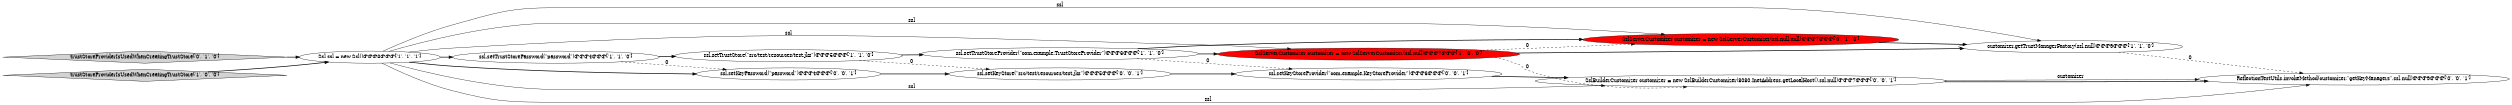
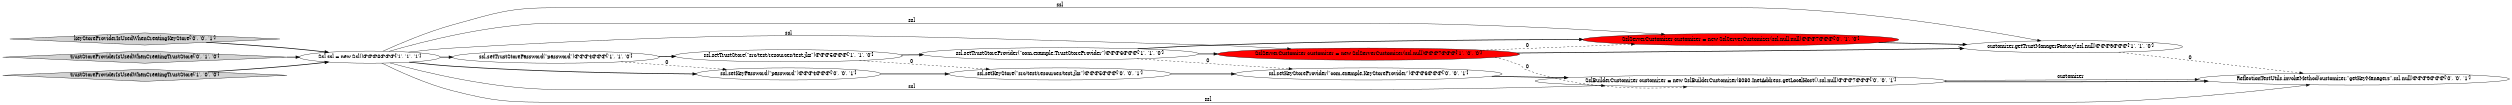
node "keyStoreProviderIsUsedWhenCreatingKeyStore['0', '0', '1']": added
